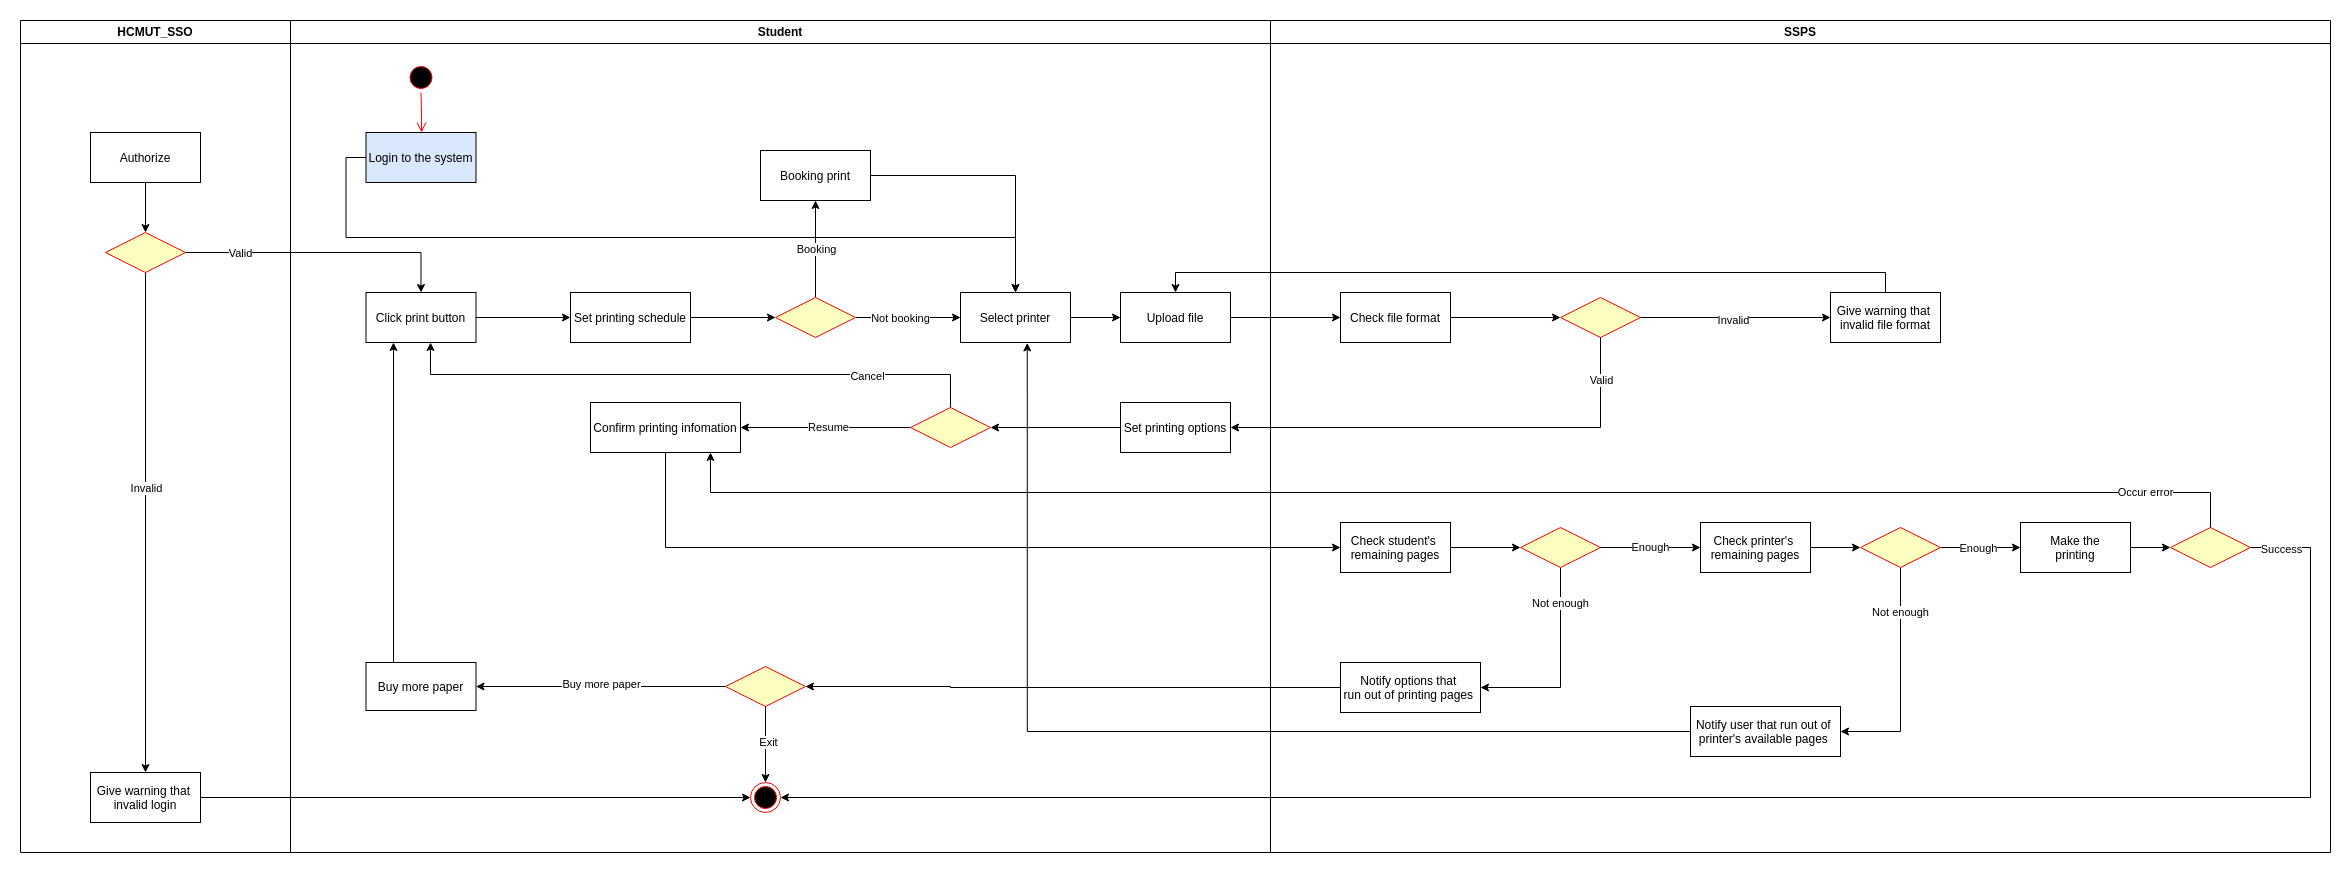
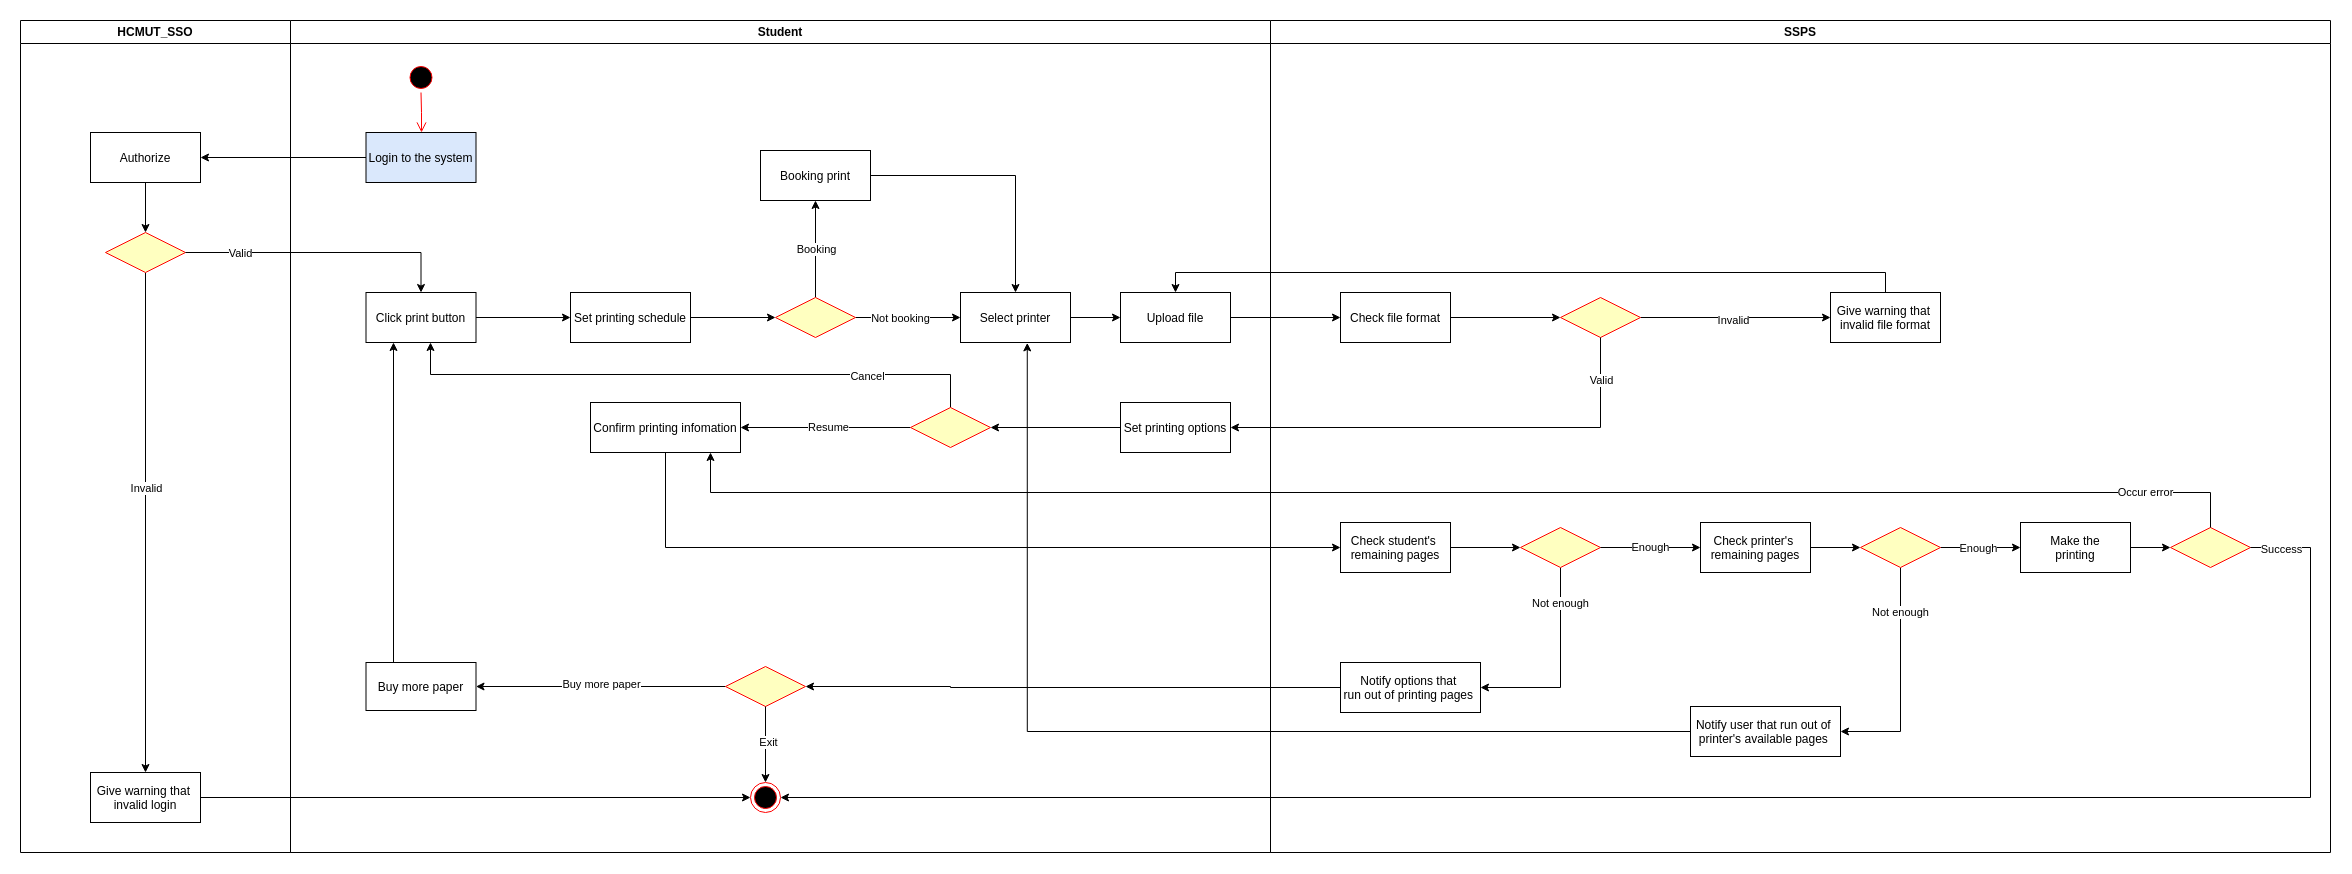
edge "Login to the system" -> "Select printer": now "Login to the system" -> "Authorize"
